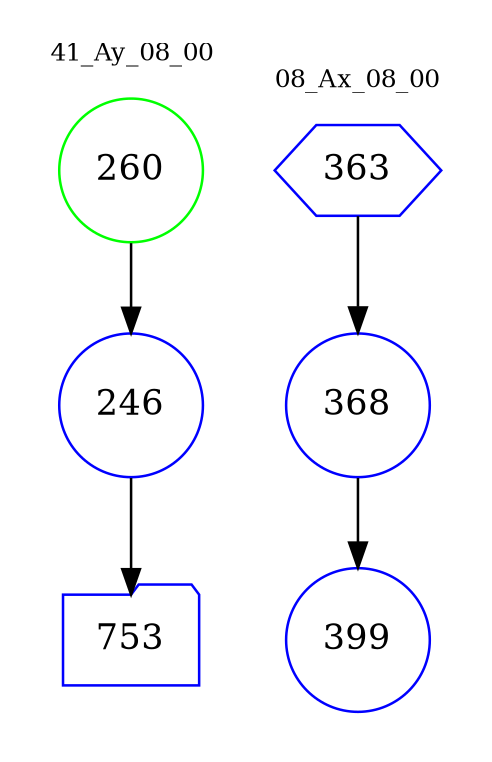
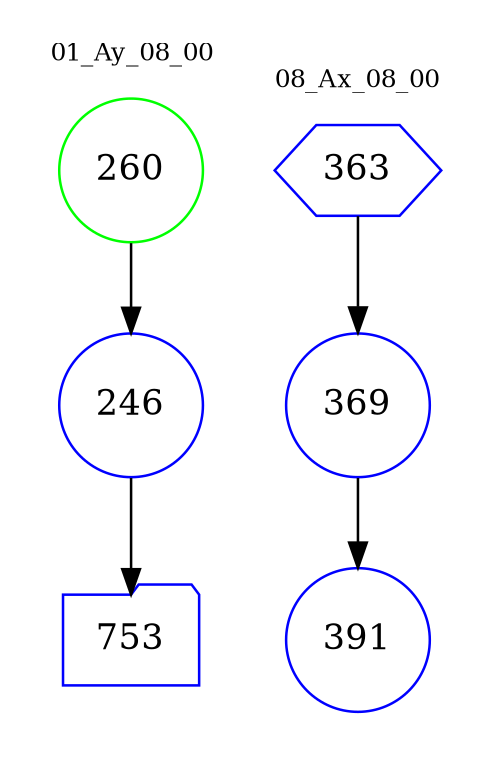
cluster "41_Ay_08_00": label "41_Ay_08_00" -> "01_Ay_08_00"
node "368": label "368" -> "369"
node "399": label "399" -> "391"
